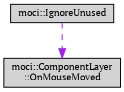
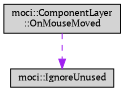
edge "moci::IgnoreUnused" -> "moci::ComponentLayer ::OnMouseMoved": reversed
